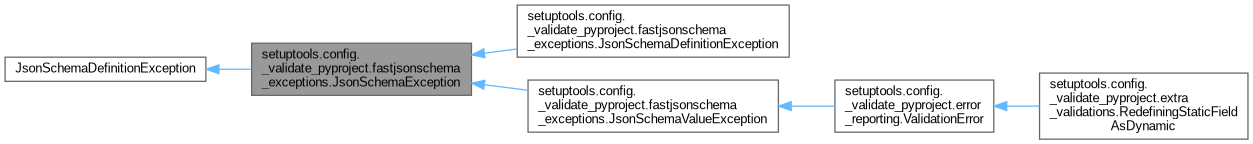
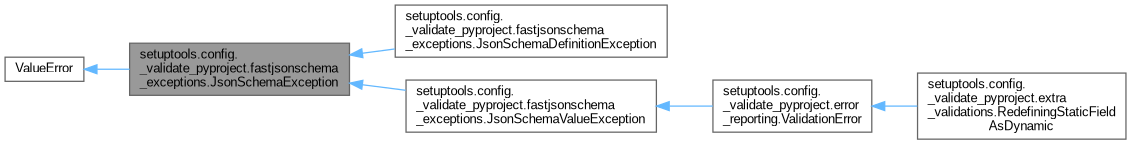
node "JsonSchemaDefinitionException": label "JsonSchemaDefinitionException" -> "ValueError"
